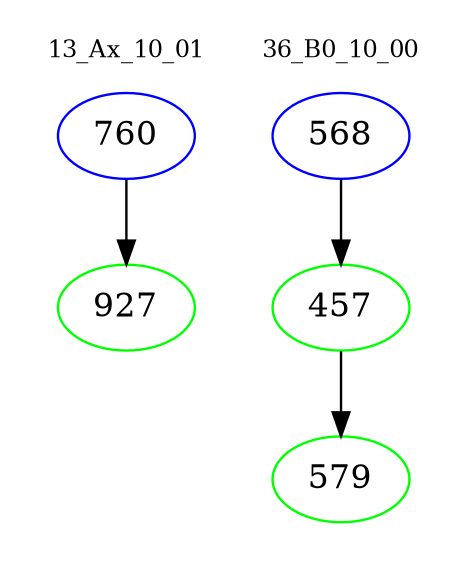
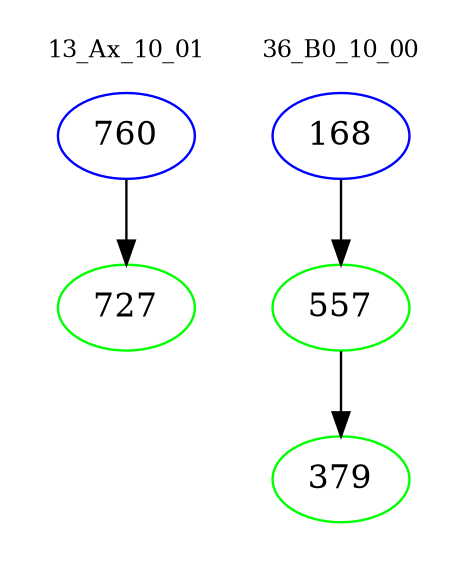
node "568": label "568" -> "168"
node "927": label "927" -> "727"
node "457": label "457" -> "557"
node "579": label "579" -> "379"
